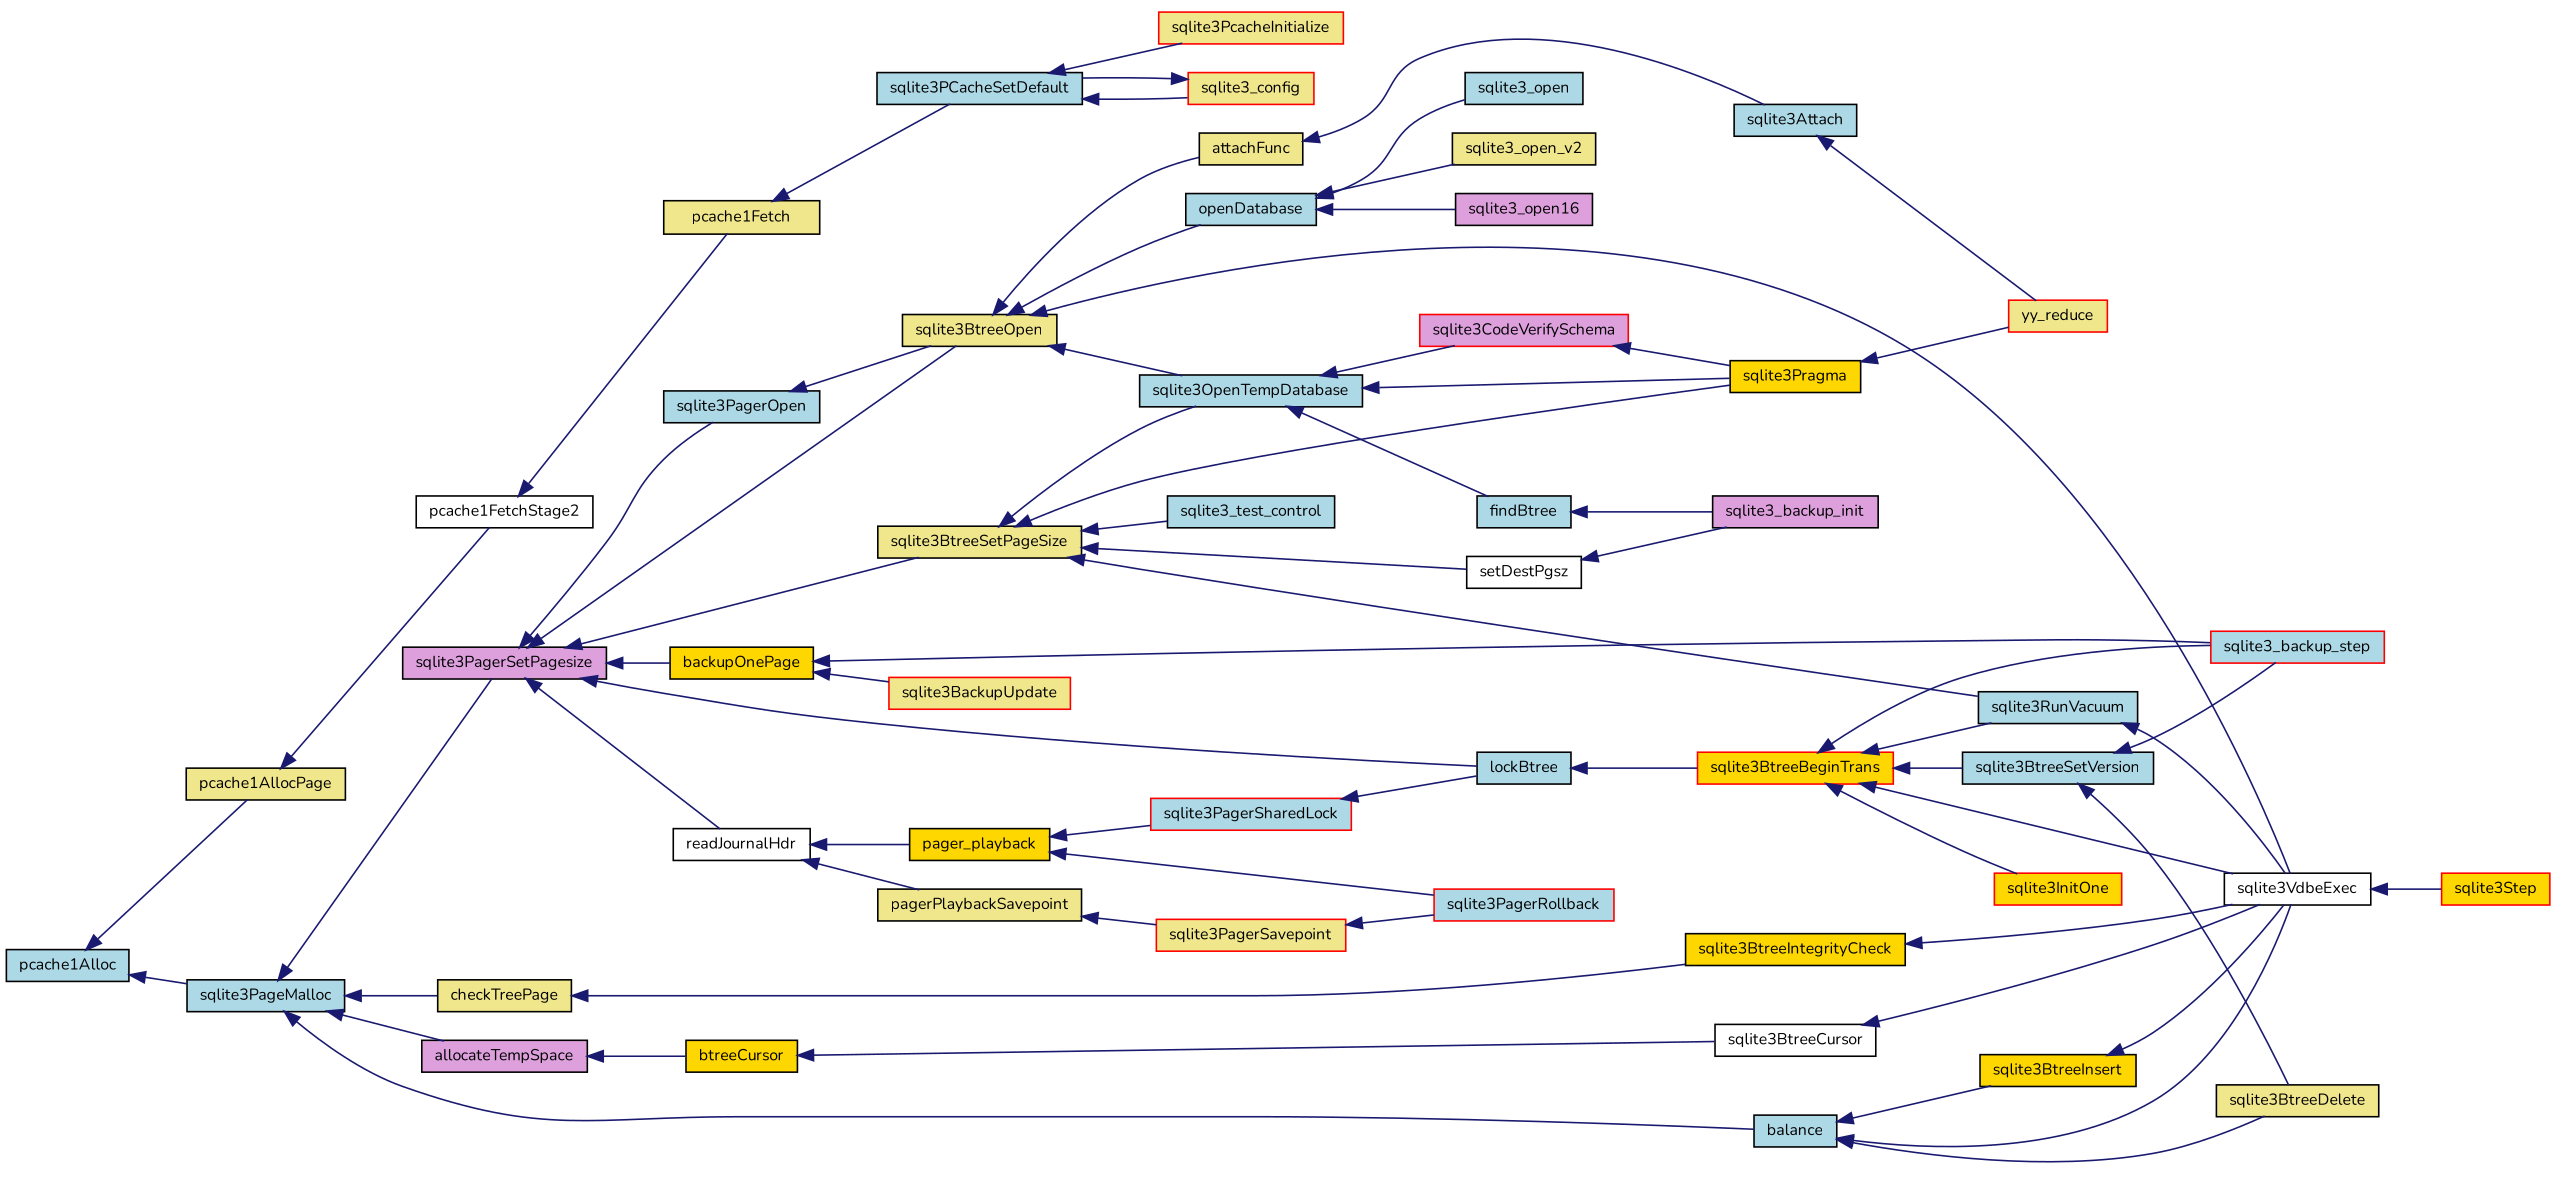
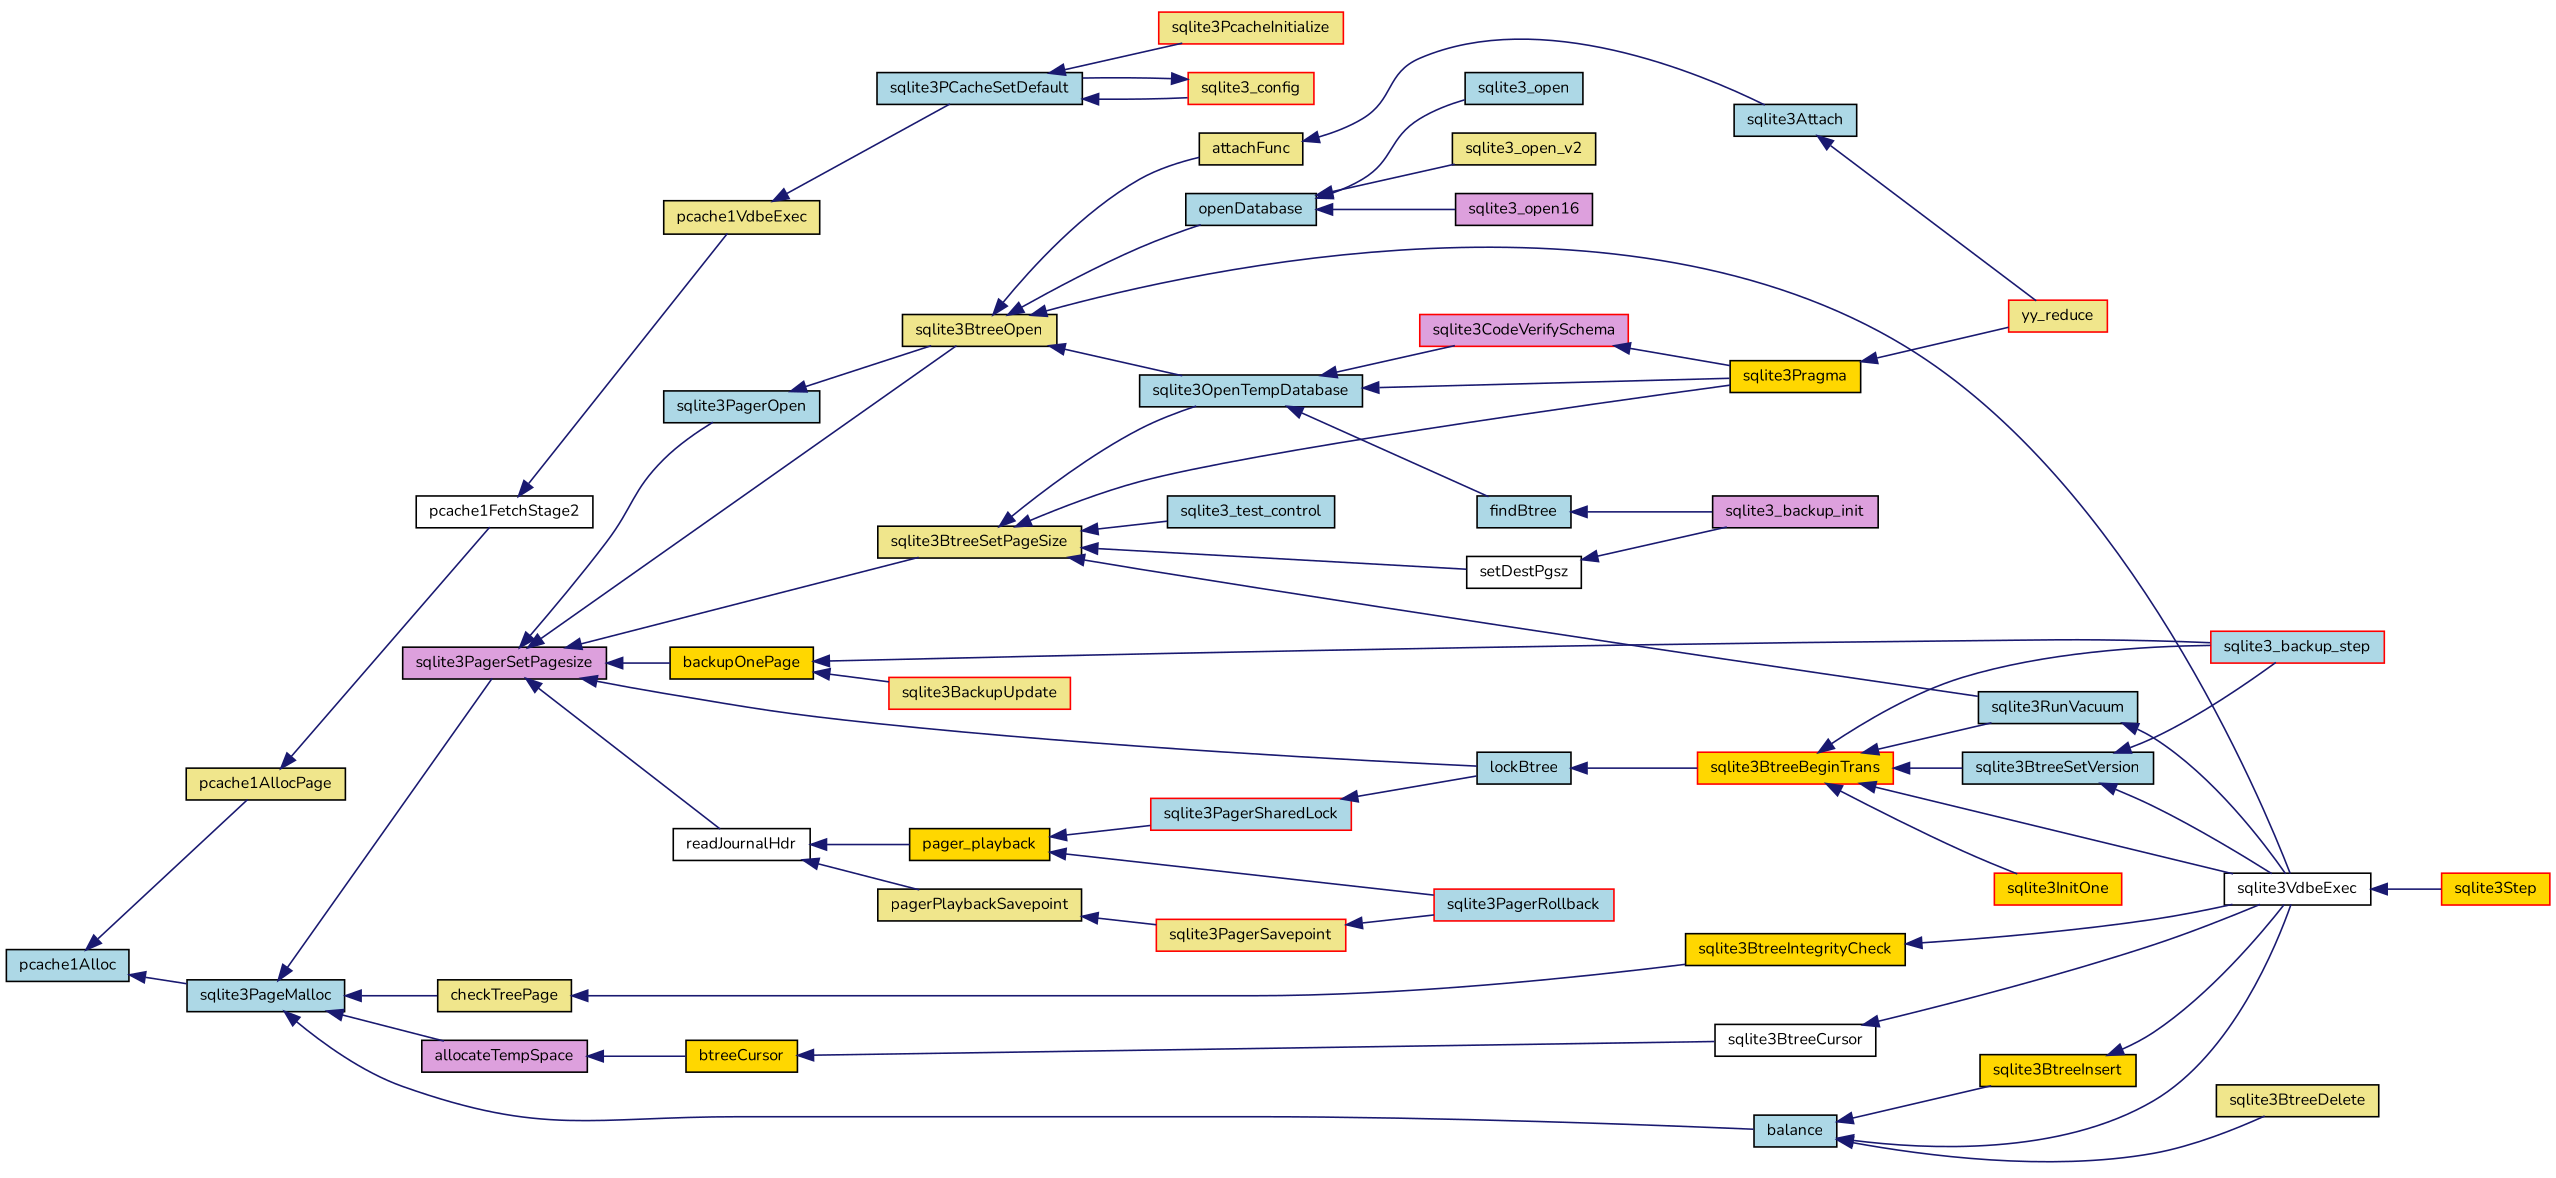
node "pcache1Fetch": label "pcache1Fetch" -> "pcache1VdbeExec"
edge "sqlite3BtreeDelete" -> "sqlite3BtreeSetVersion": now "sqlite3VdbeExec" -> "sqlite3BtreeSetVersion"
